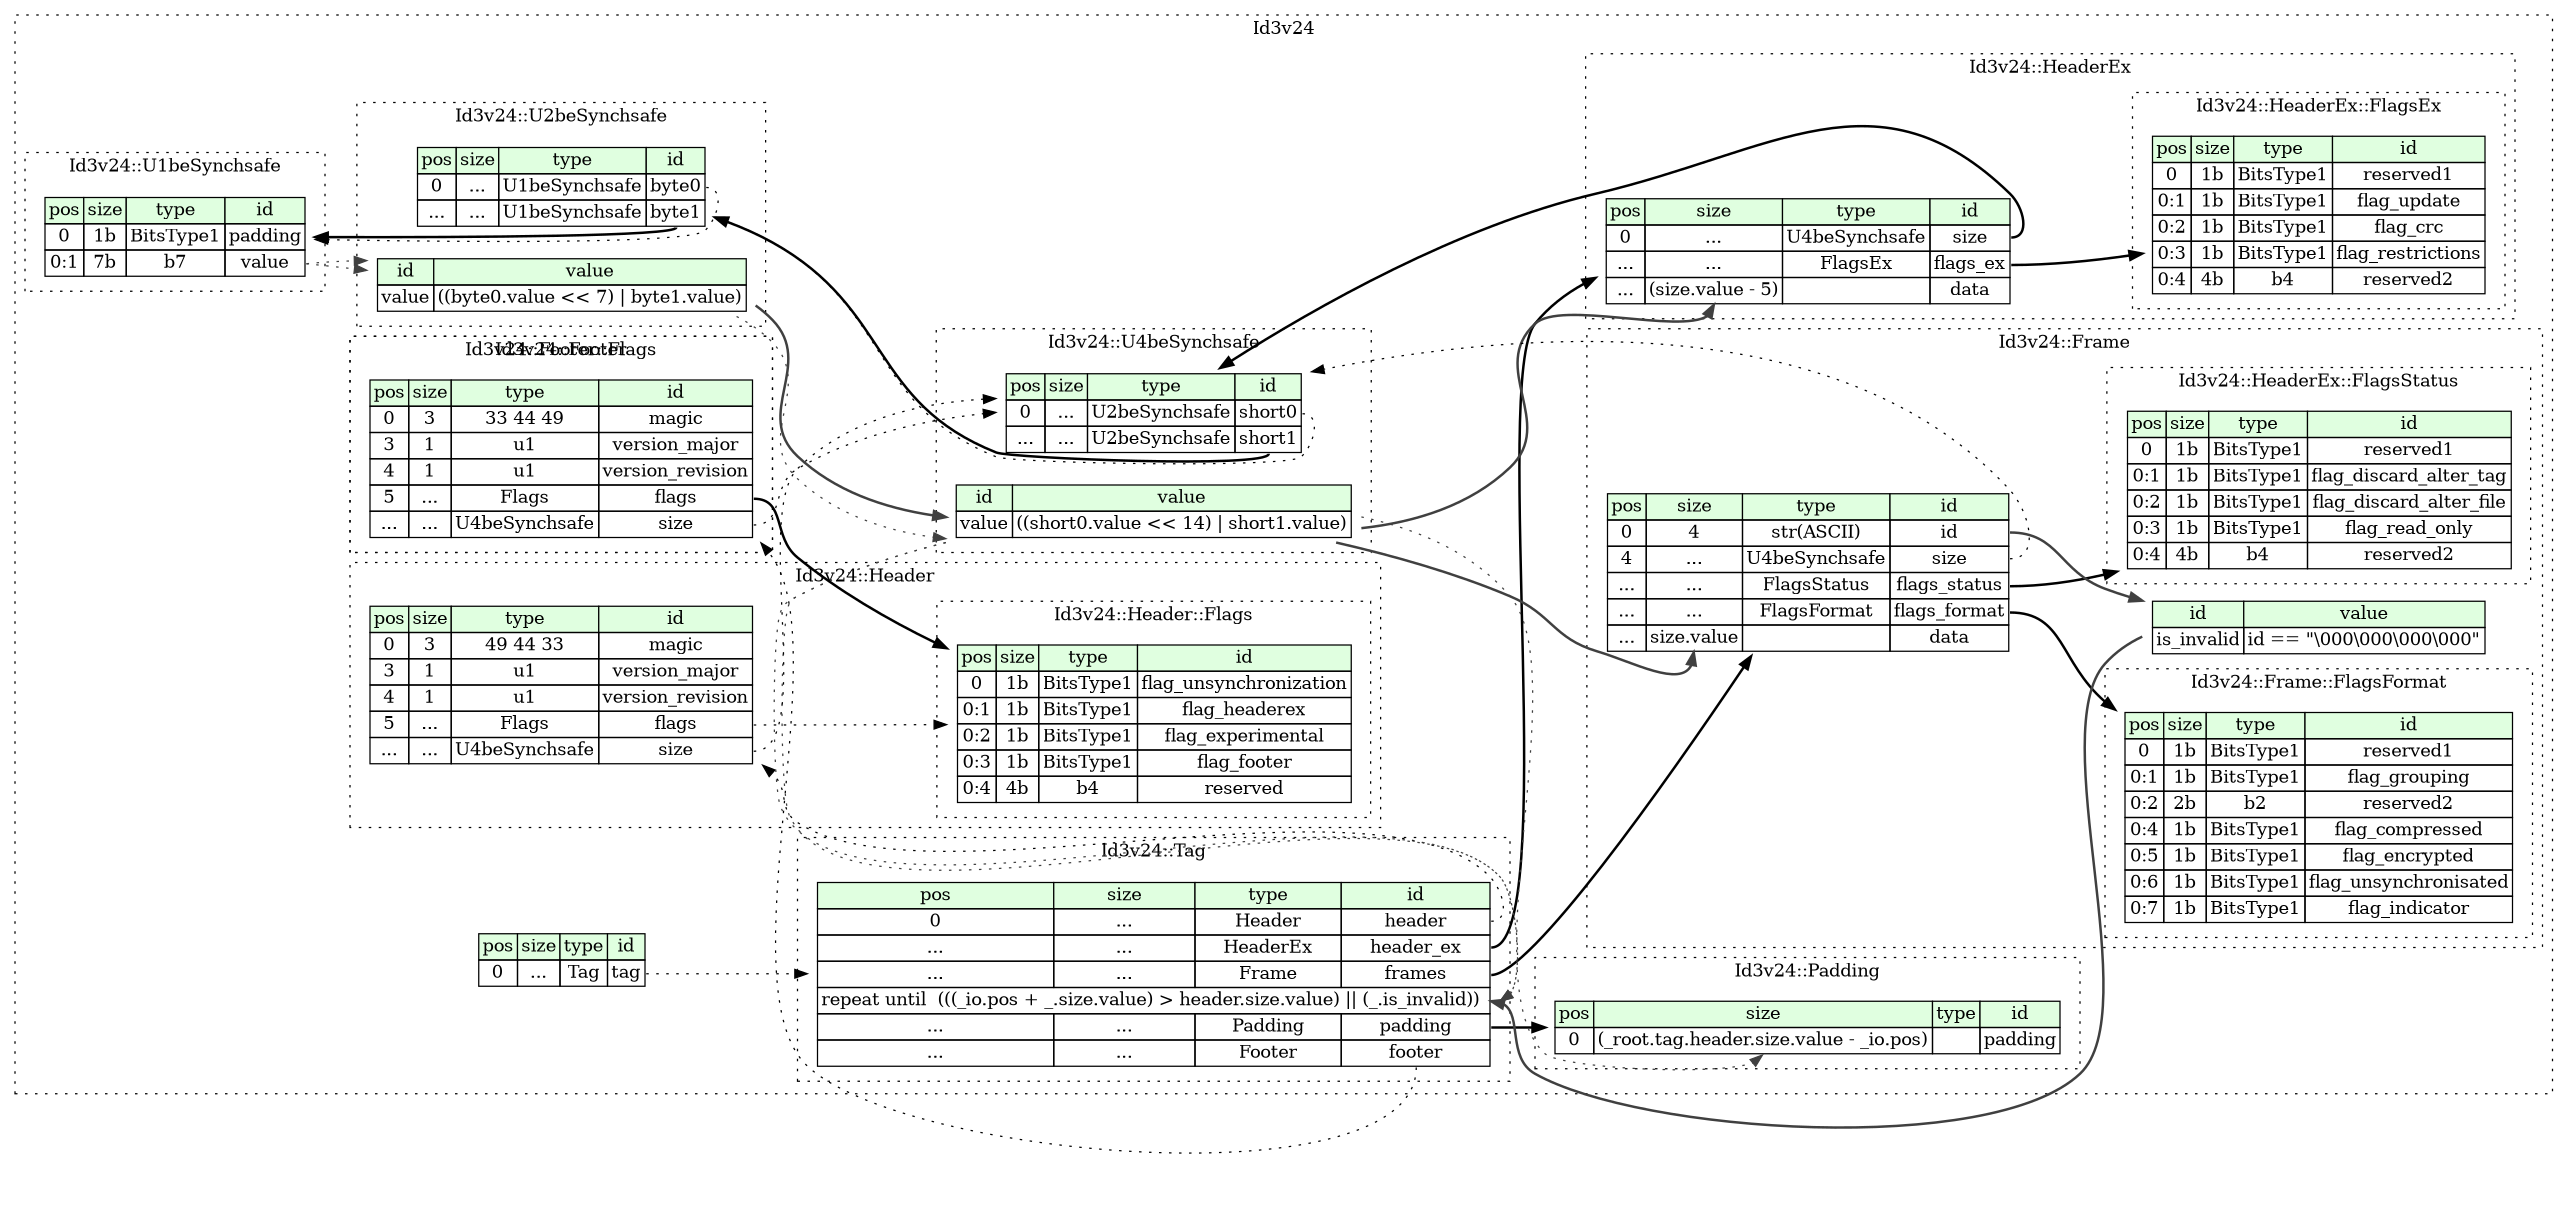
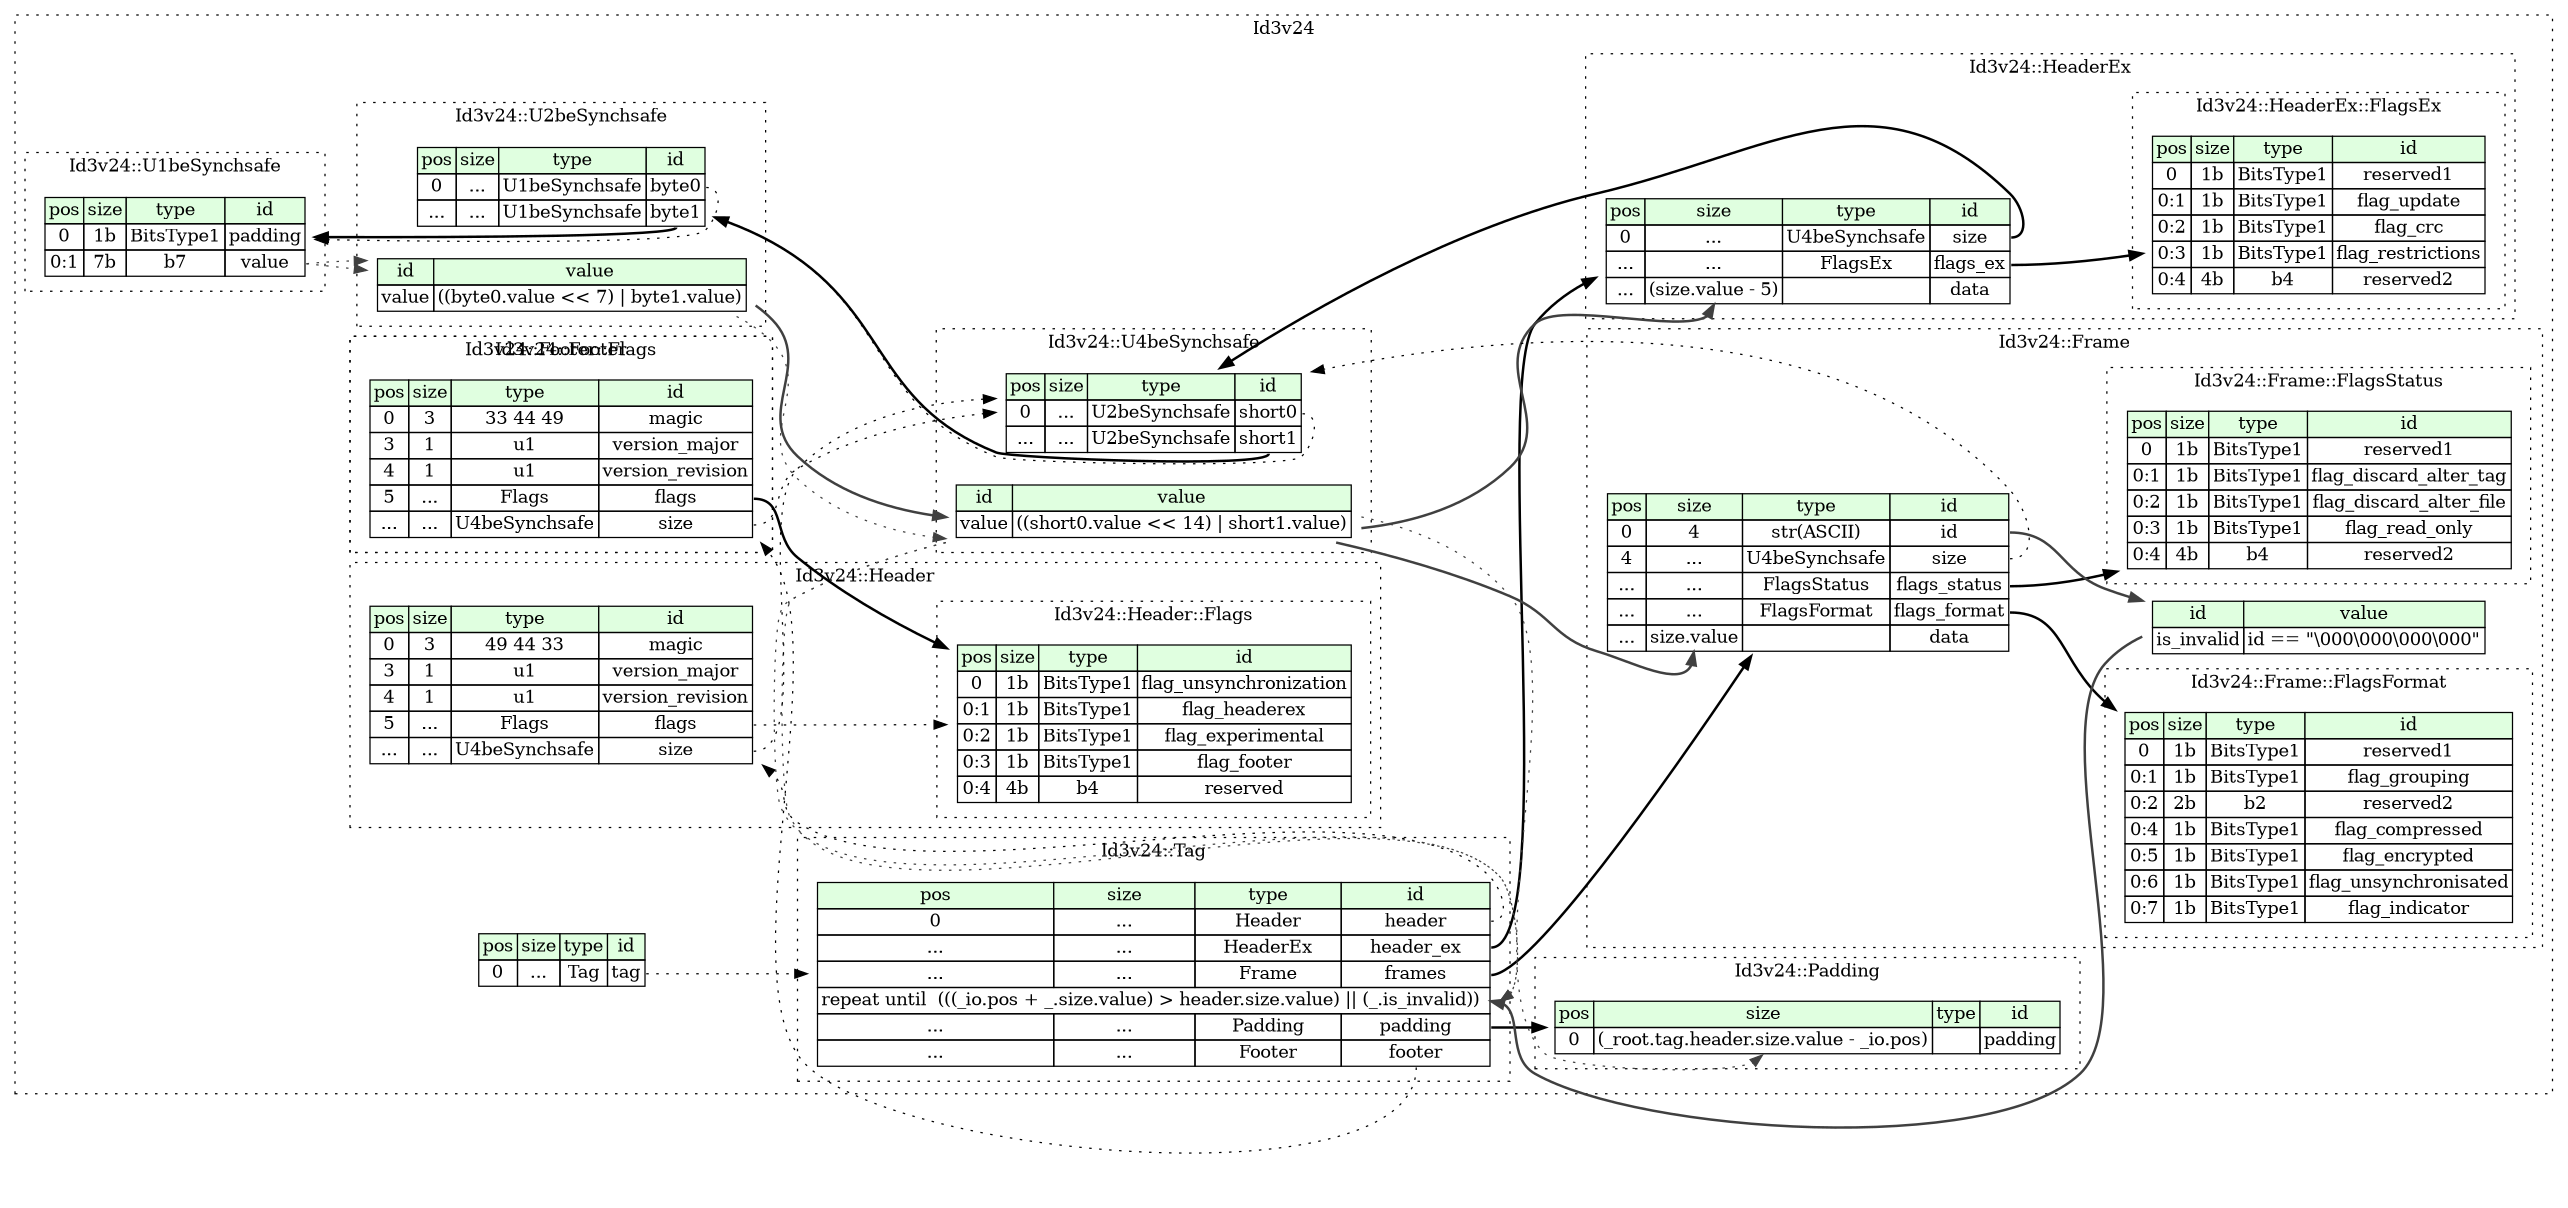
cluster "Id3v24::HeaderEx::FlagsStatus": label "Id3v24::HeaderEx::FlagsStatus" -> "Id3v24::Frame::FlagsStatus"
